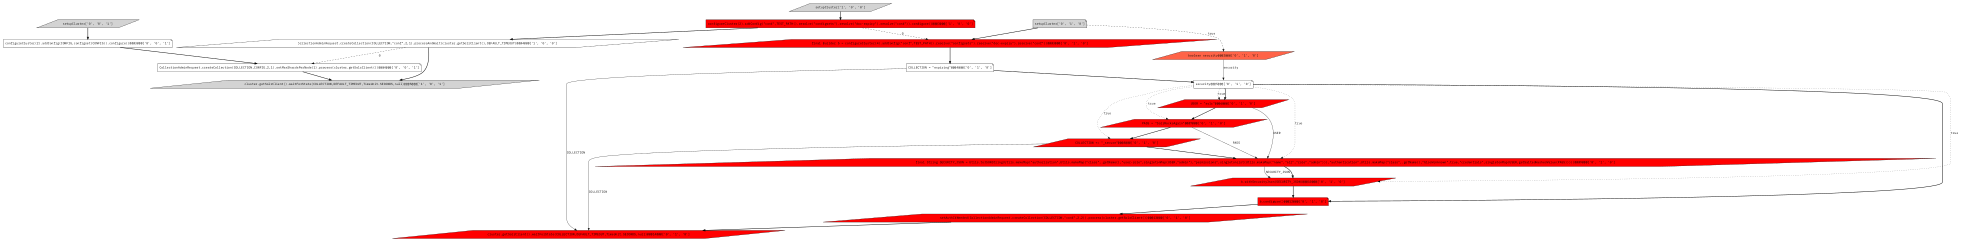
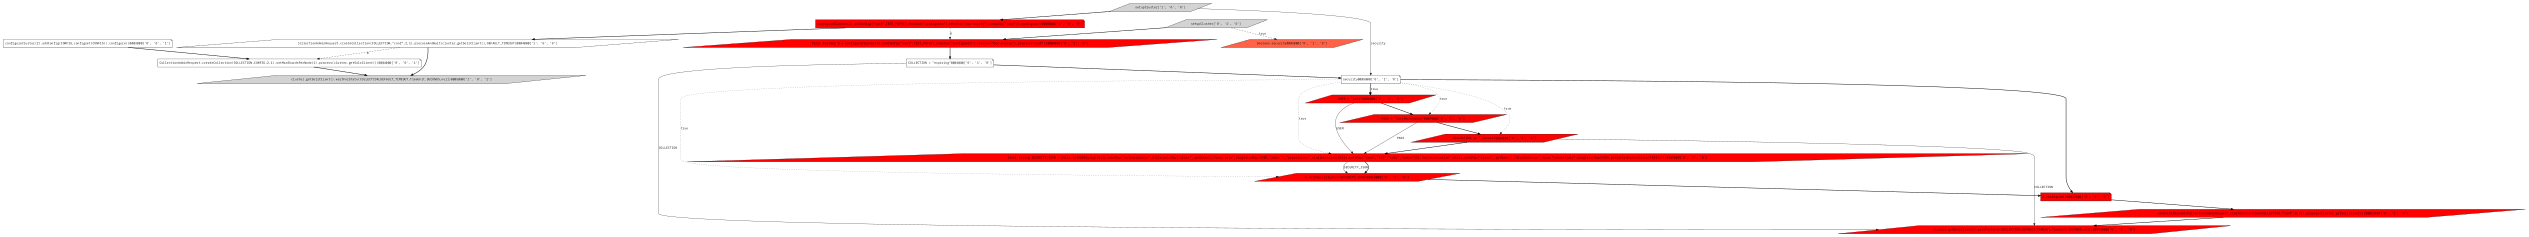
node "setupCluster['0', '0', '1']": removed
node "setupCluster['0', '1', '0']": shape note -> parallelogram
edge "boolean security@@@2@@@['0', '1', '0']" -> "security@@@5@@@['0', '1', '0']": now "setupCluster['1', '0', '0']" -> "security@@@5@@@['0', '1', '0']"
